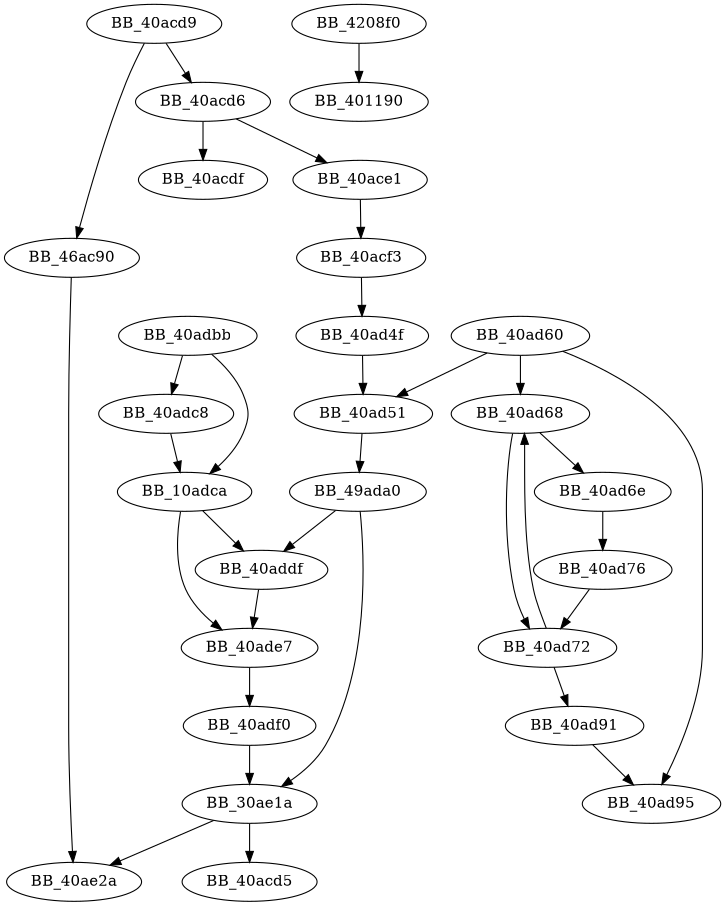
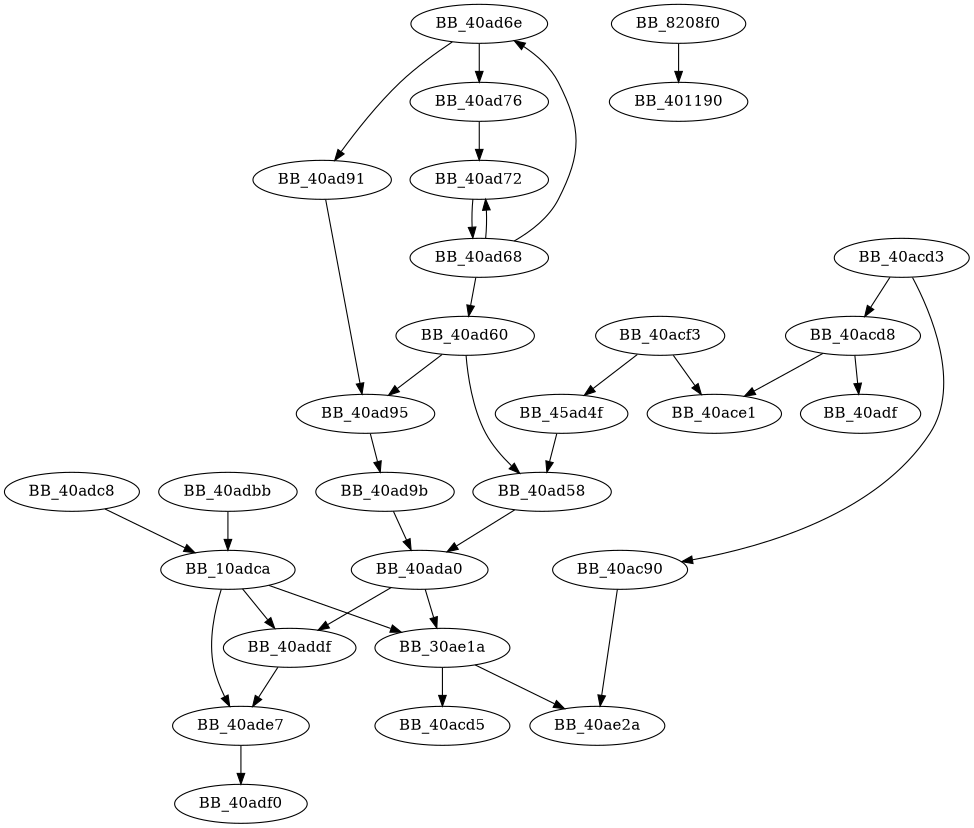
node "BB_40acd9": label "BB_40acd9" -> "BB_40acd3"
node "BB_4208f0": label "BB_4208f0" -> "BB_8208f0"
node "BB_40acd6": label "BB_40acd6" -> "BB_40acd8"
node "BB_40acdf": label "BB_40acdf" -> "BB_40adf"
edge "BB_40ace1" -> "BB_40acf3": reversed
node "BB_46ac90": label "BB_46ac90" -> "BB_40ac90"
node "BB_40ad4f": label "BB_40ad4f" -> "BB_45ad4f"
edge "BB_40adbb" -> "BB_40adc8": removed
edge "BB_40ad60" -> "BB_40ad68": reversed
node "BB_40ad51": label "BB_40ad51" -> "BB_40ad58"
node "BB_49ada0": label "BB_49ada0" -> "BB_40ada0"
node "BB_40ad9b": added
edge "BB_40ad72" -> "BB_40ad91": now "BB_40ad6e" -> "BB_40ad91"
edge "BB_40adf0" -> "BB_30ae1a": now "BB_10adca" -> "BB_30ae1a"
